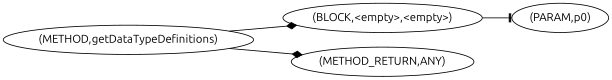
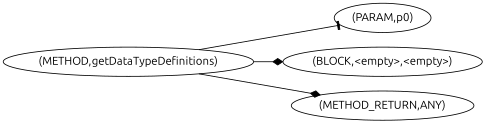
edge "(BLOCK,<empty>,<empty>)" -> "(PARAM,p0)": now "(METHOD,getDataTypeDefinitions)" -> "(PARAM,p0)"
